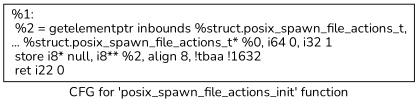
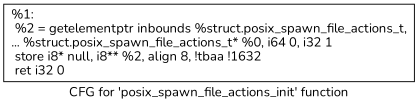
node "%1:": text "ret i22 0" -> "ret i32 0"
